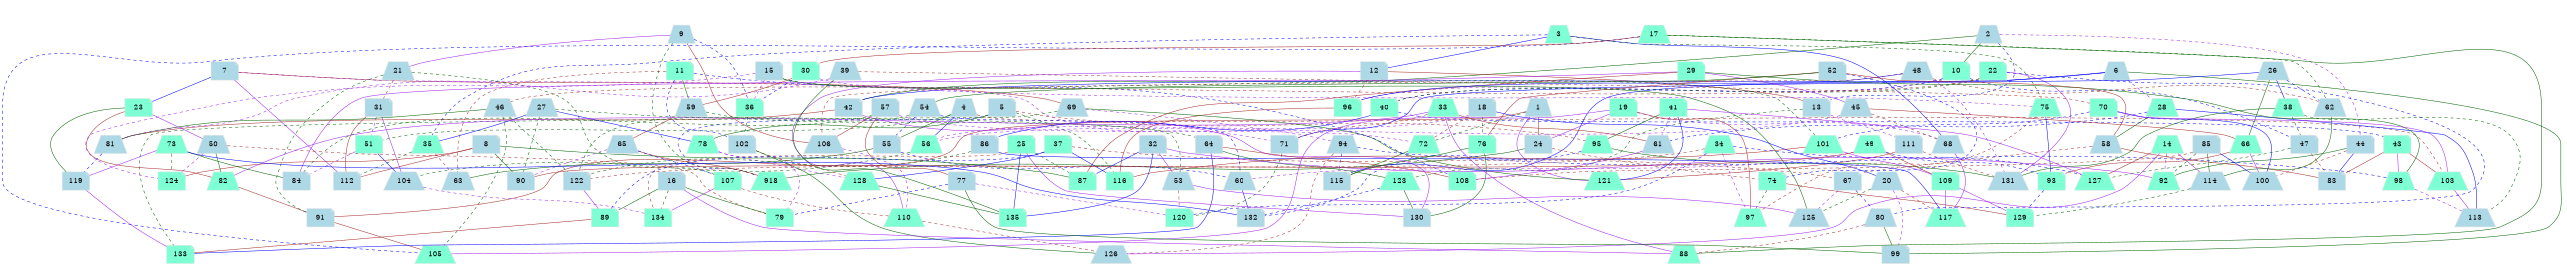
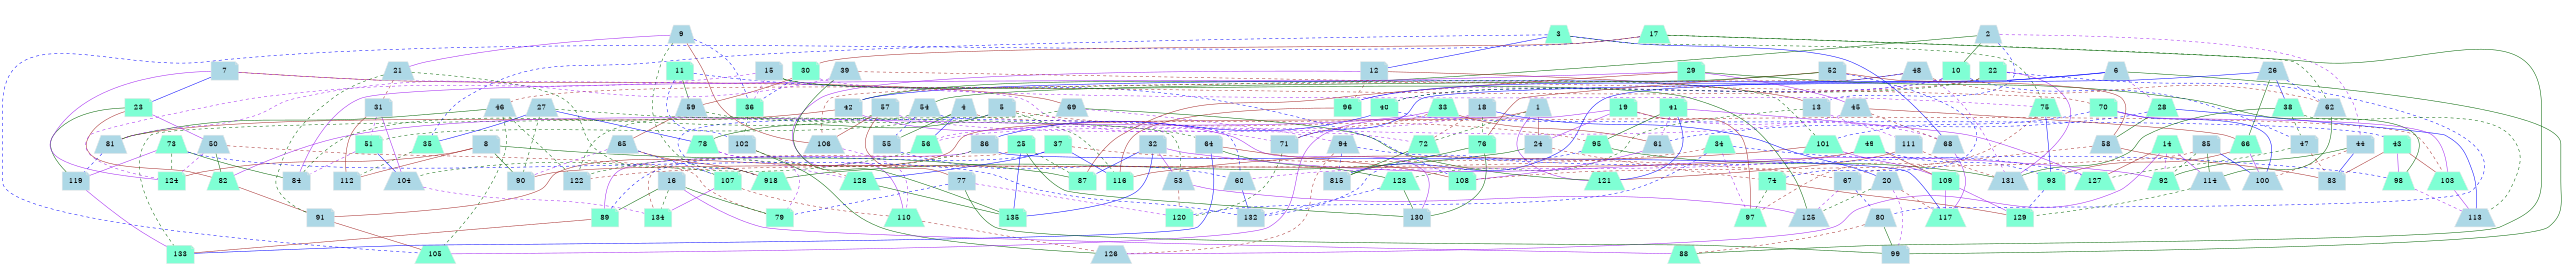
edge "7" -- "112": now "7" -- "124"
edge "73" -- "132": style solid -> dashed
node "63": removed
node "115": label "115" -> "815"
edge "122" -- "89": now "86" -- "89"
edge "25" -- "130": color purple -> darkgreen
edge "33" -- "88": removed
